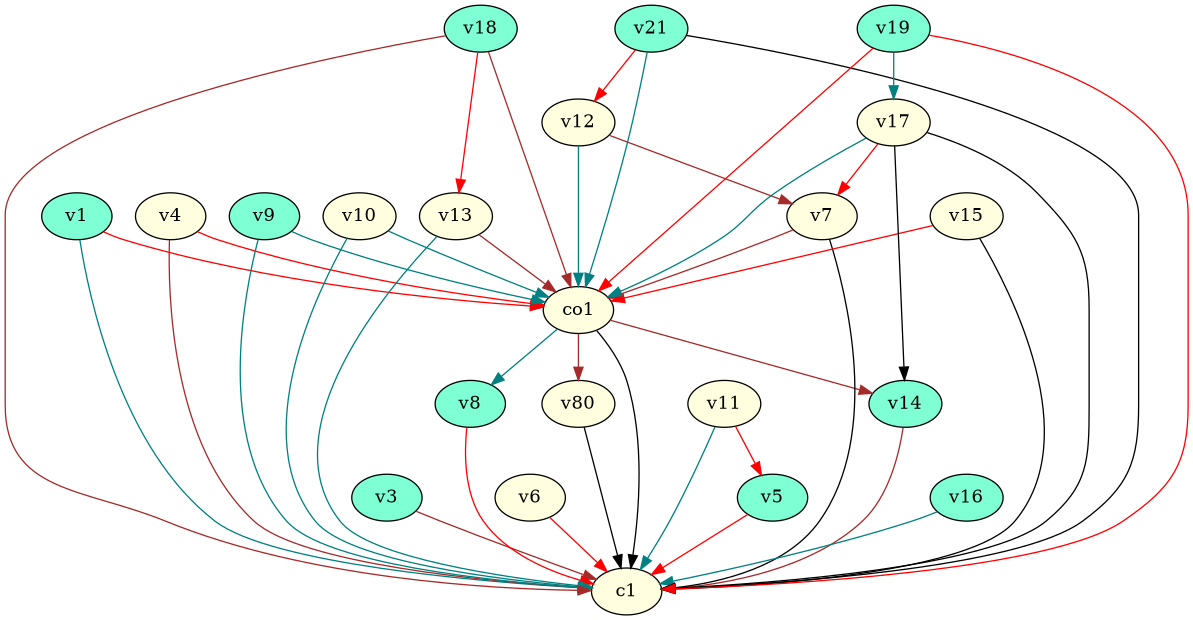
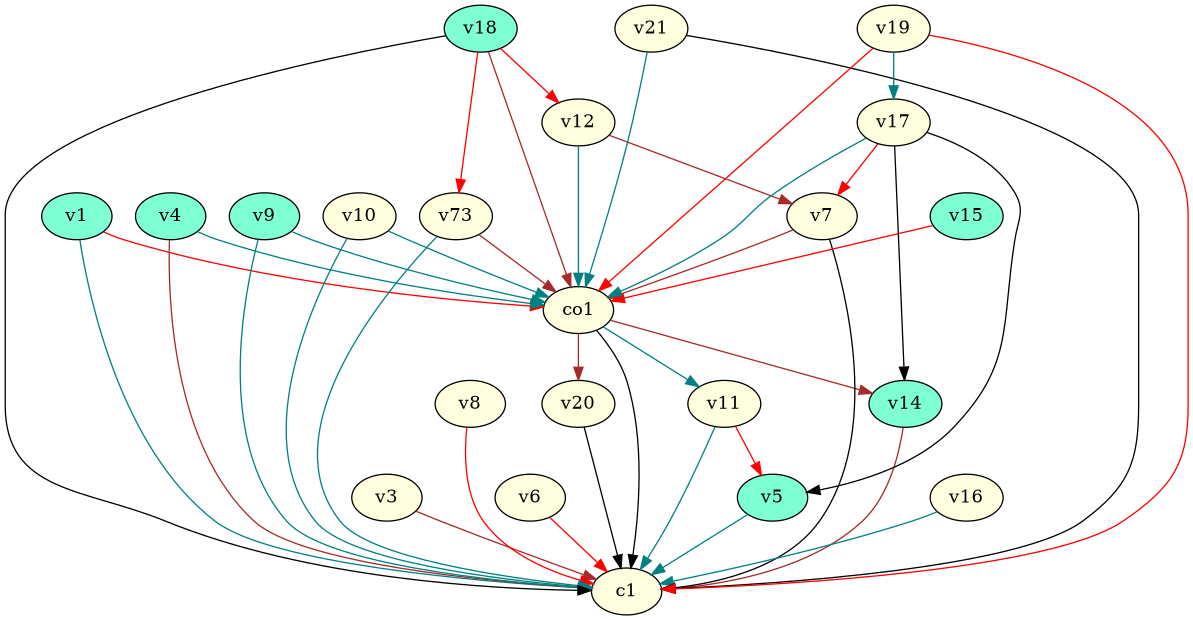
node "v21": fillcolor aquamarine -> lightyellow
node "v19": fillcolor aquamarine -> lightyellow
edge "v21" -> "v12": now "v18" -> "v12"
node "v4": fillcolor lightyellow -> aquamarine
node "v13": label "v13" -> "v73"
node "v15": fillcolor lightyellow -> aquamarine
edge "v4" -> "co1": color red -> teal
edge "co1" -> "v8": now "co1" -> "v11"
edge "v18" -> "c1": color brown -> black
node "v8": fillcolor aquamarine -> lightyellow
node "v80": label "v80" -> "v20"
edge "v17" -> "c1": now "v17" -> "v5"
node "v3": fillcolor aquamarine -> lightyellow
node "v16": fillcolor aquamarine -> lightyellow
edge "v15" -> "c1": removed
edge "v5" -> "c1": color red -> teal
